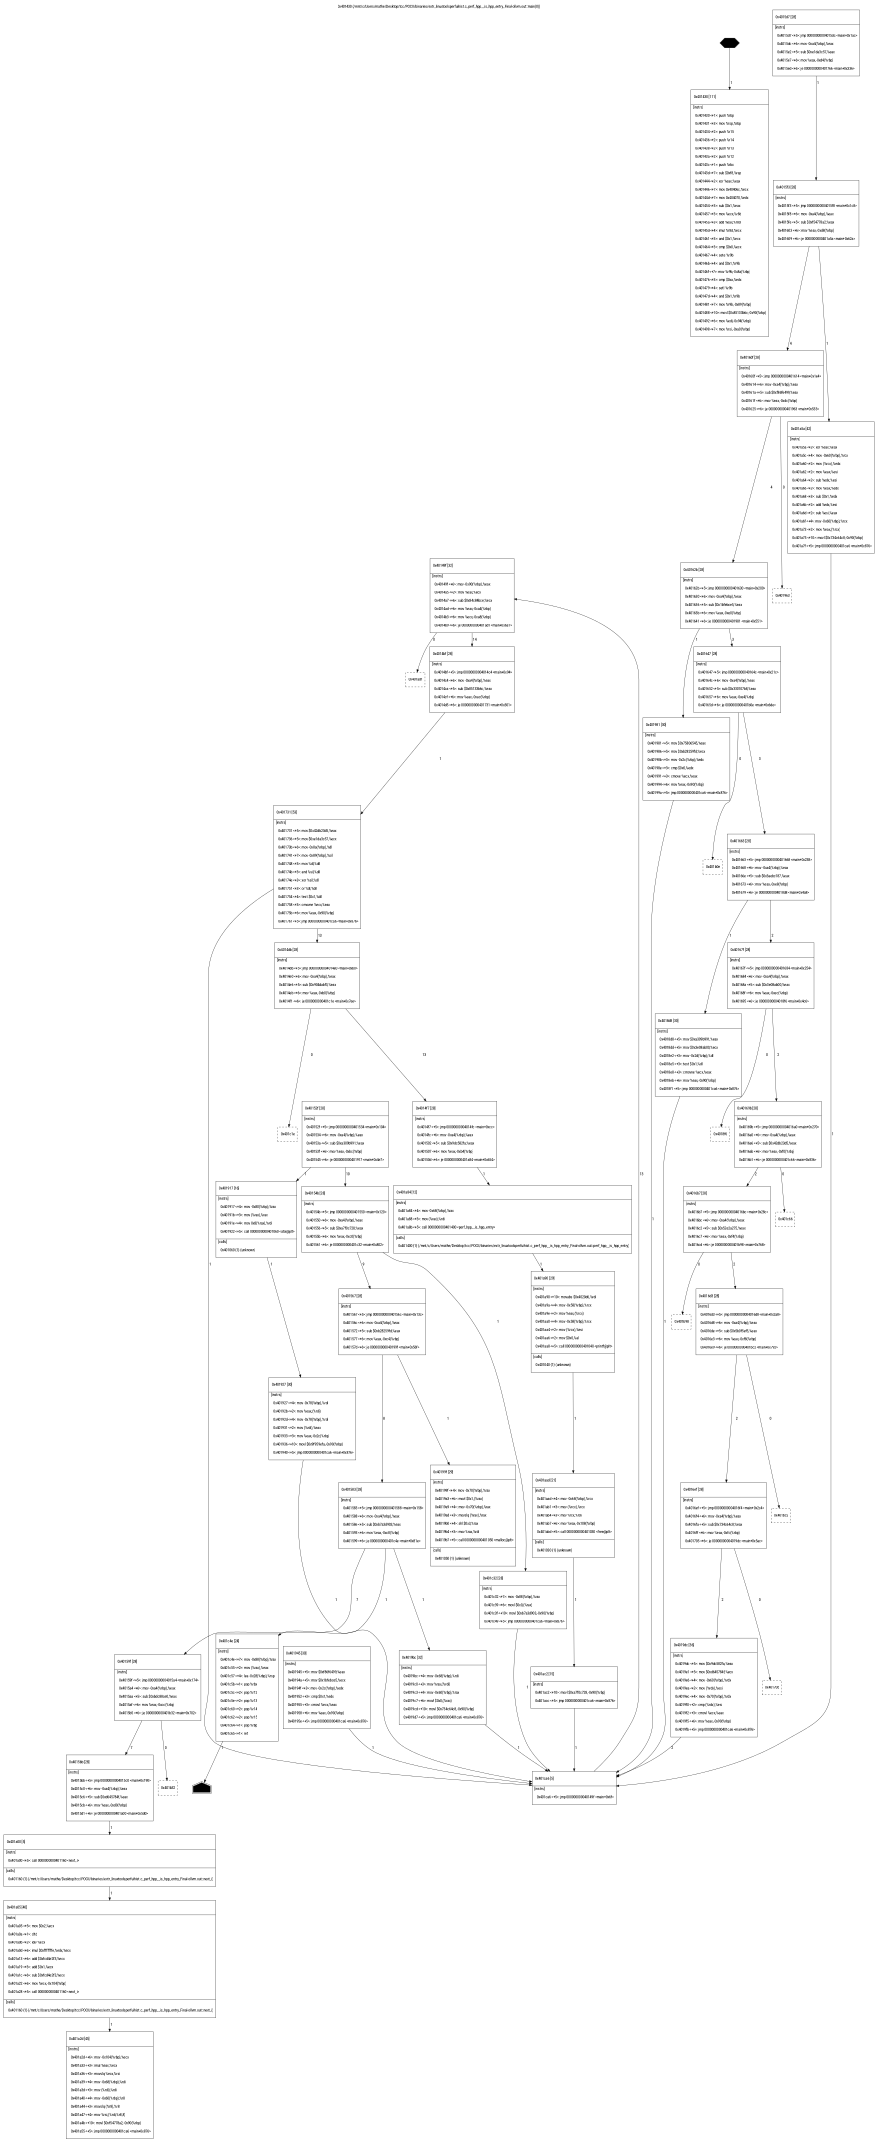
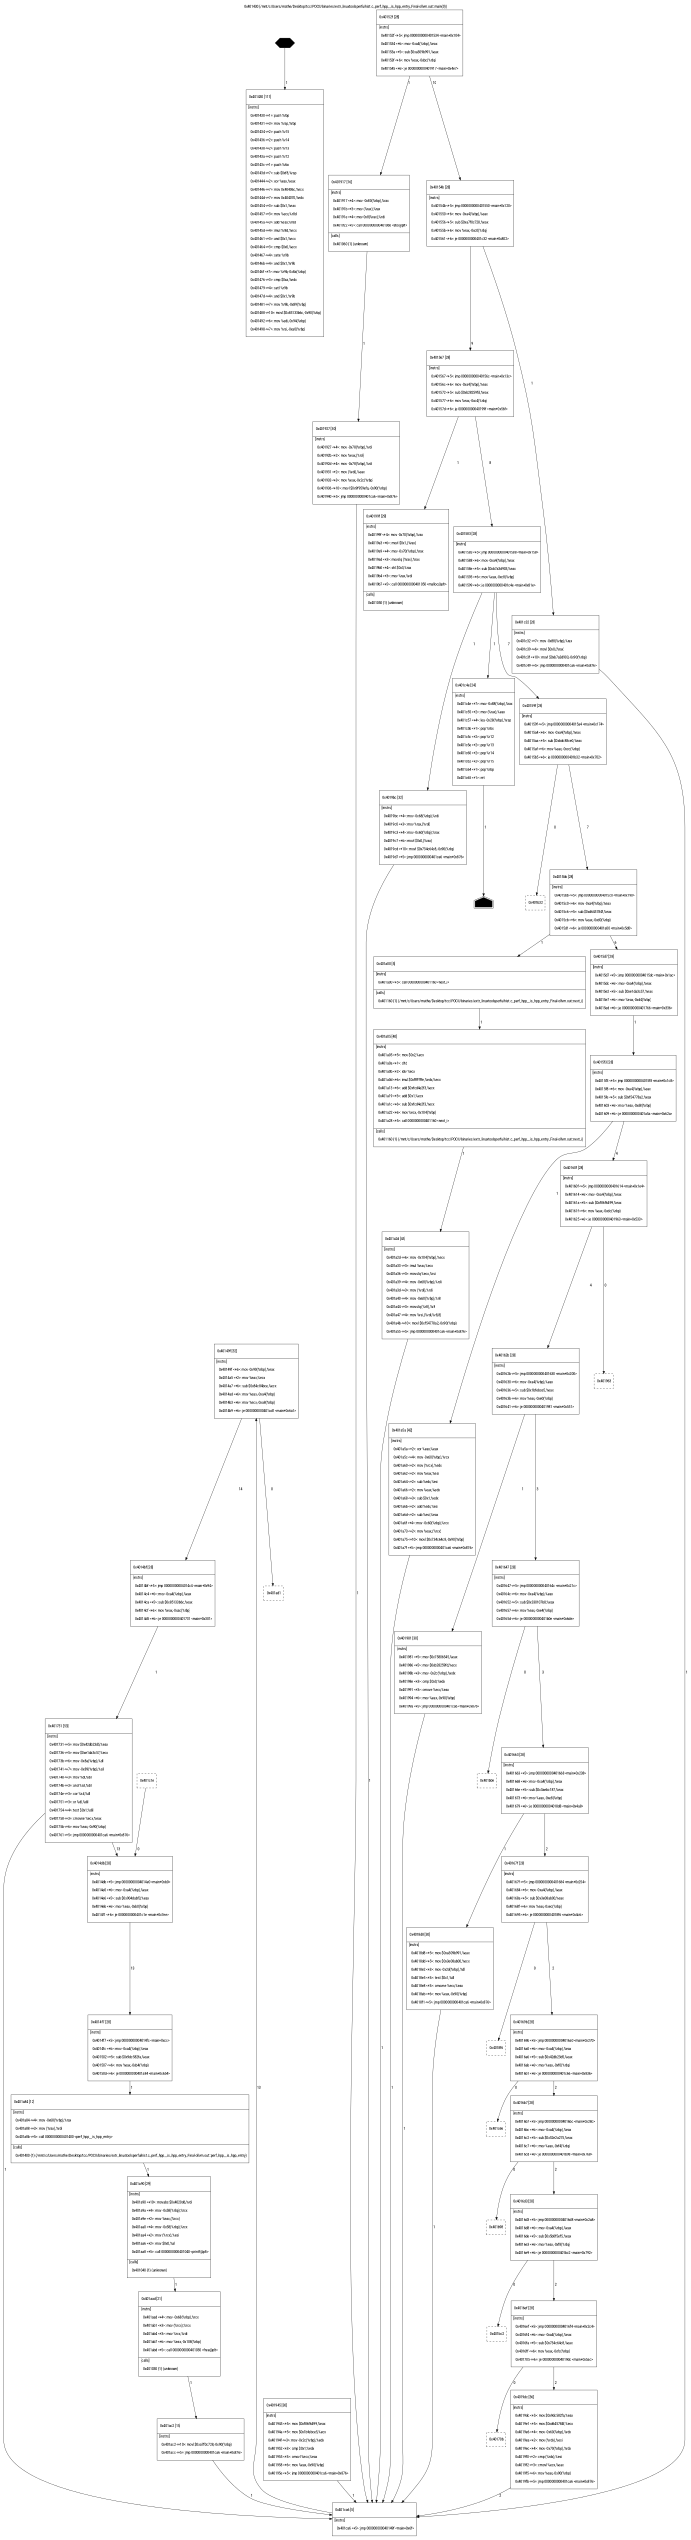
edge "0x4015bb [28]" -> "0x4015d7 [28]": added, label "6"
edge "0x4014db [28]" -> "0x401c1e": reversed
edge "0x401a2d [45]" -> "0x401ca6 [5]": added, label "1"
